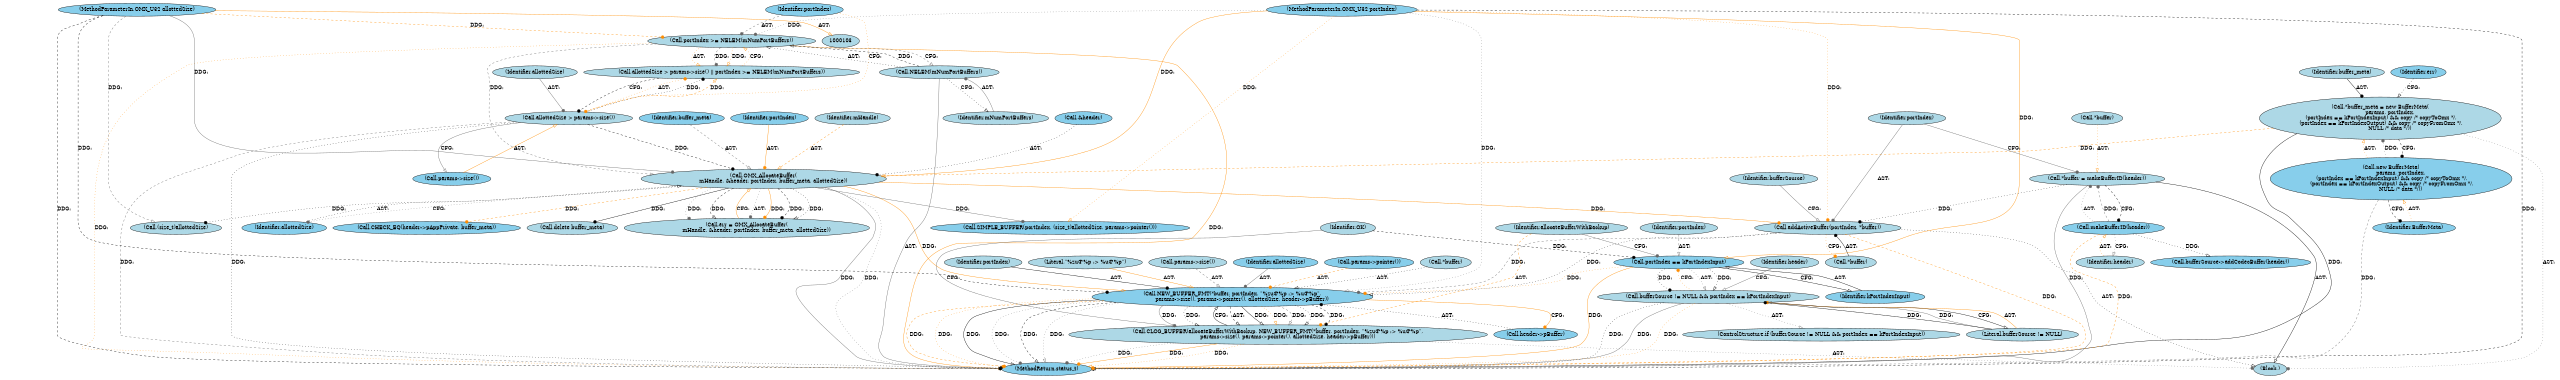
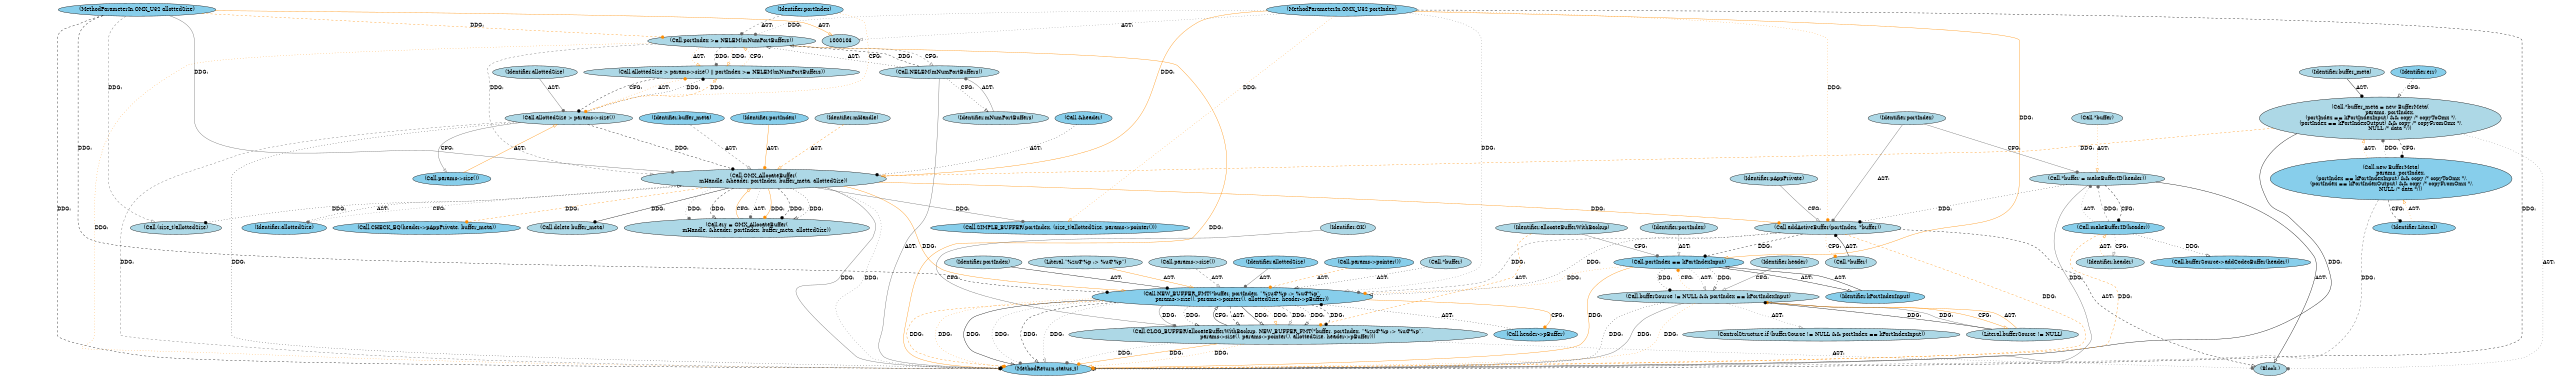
edge "(MethodParameterIn,OMX_U32 portIndex)" -> "1000103": added, label "AST:"
node "(Identifier,bufferSource)": label "(Identifier,bufferSource)" -> "(Identifier,pAppPrivate)"
node "(Identifier,BufferMeta)": label "(Identifier,BufferMeta)" -> "(Identifier,Literal)"
edge "(Identifier,OK)" -> "(Call,portIndex == kPortIndexInput)": now "(Call,addActiveBuffer(portIndex, *buffer))" -> "(Call,portIndex == kPortIndexInput)"
edge "(Call,portIndex == kPortIndexInput)" -> "(Identifier,kPortIndexInput)": label "CFG: " -> "AST: "
edge "(Call,addActiveBuffer(portIndex, *buffer))" -> "(Block,)": style dotted -> dashed
edge "(Call,bufferSource != NULL && portIndex == kPortIndexInput)" -> "(Literal,bufferSource != NULL)": color black -> darkorange
